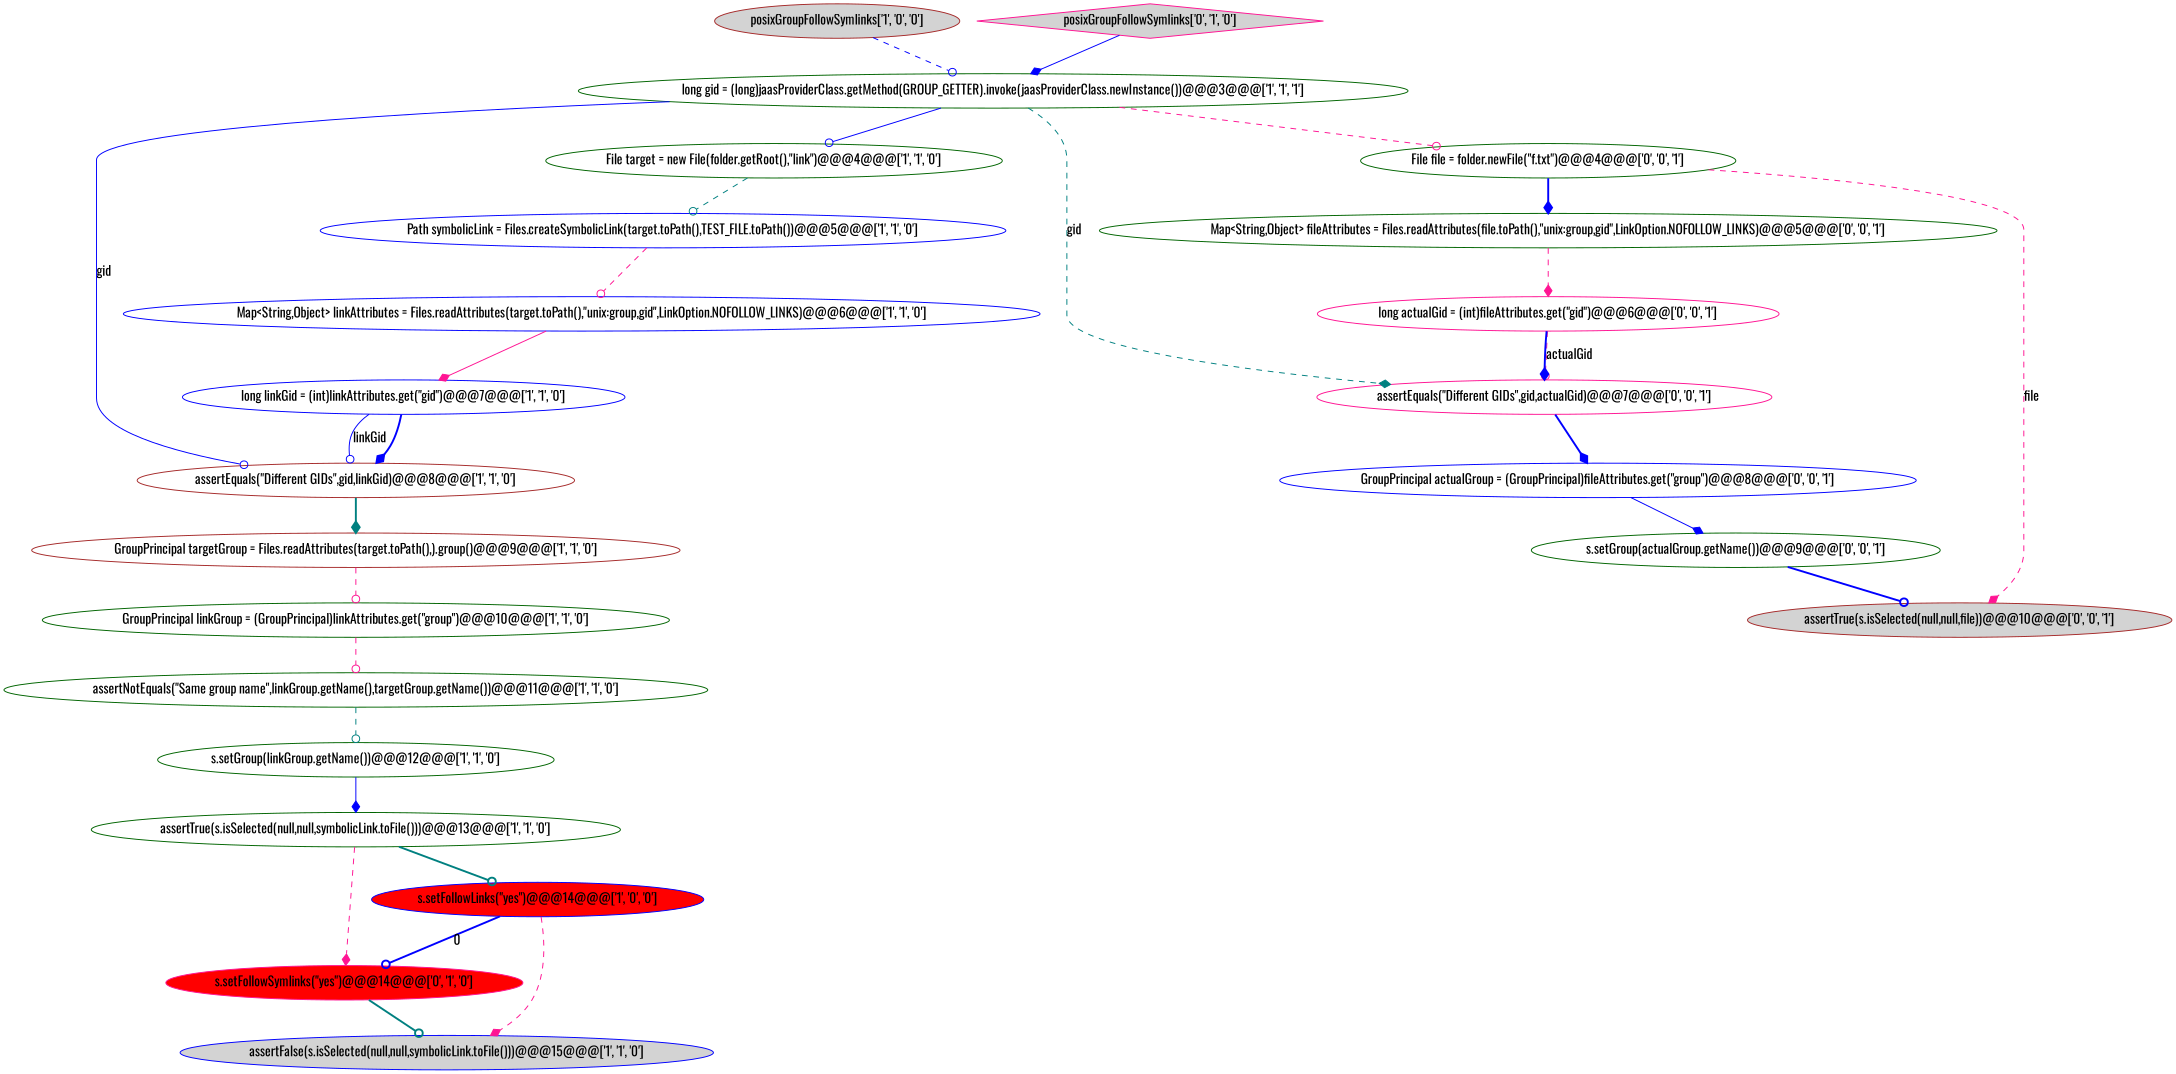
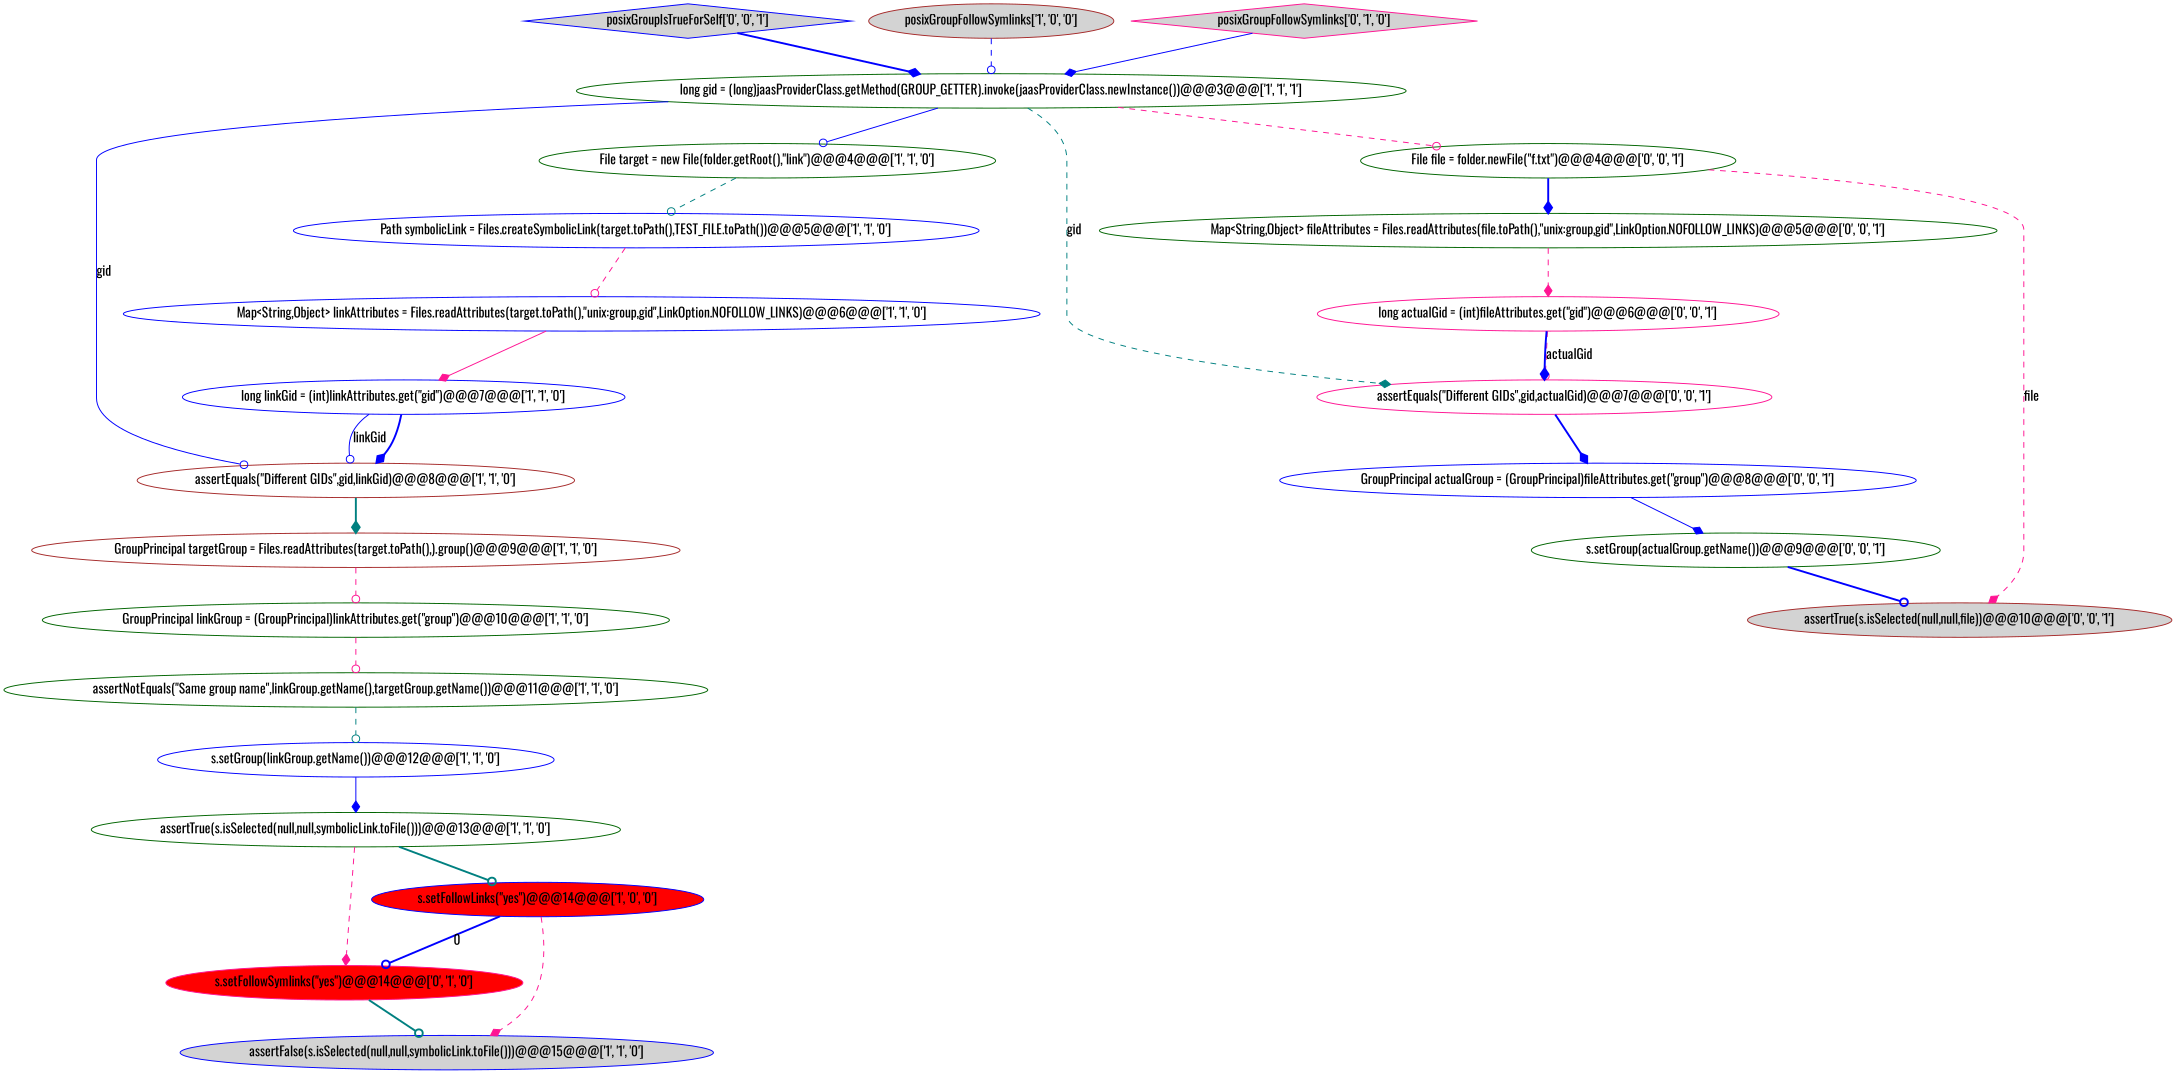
node "posixGroupIsTrueForSelf['0', '0', '1']": added
node "s.setGroup(linkGroup.getName())@@@12@@@['1', '1', '0']": color darkgreen -> blue
